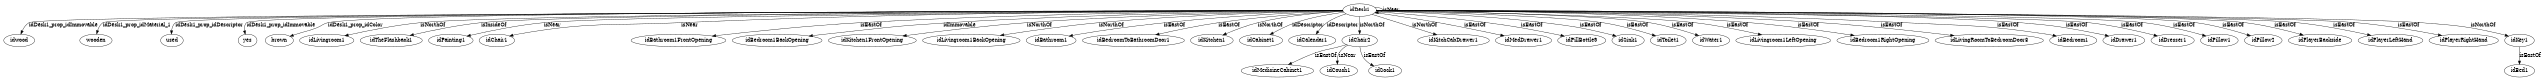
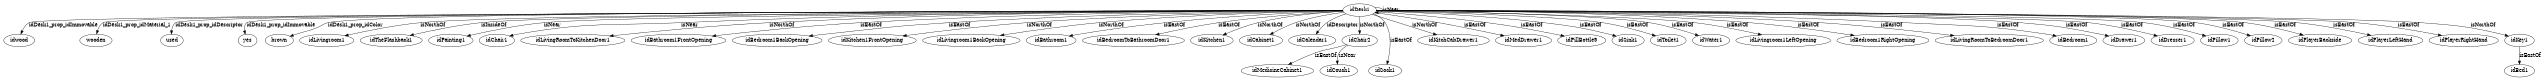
edge "idDesk1" -> "idBedroom1BackOpening": label "idImmovable" -> "isEastOf"
edge "idDesk1" -> "idCabinet1": label "idDescriptor" -> "isNorthOf"
node "idLivingRoomToKitchenDoor1": added
node "idLivingRoomToBedroomDoor8": label "idLivingRoomToBedroomDoor8" -> "idLivingRoomToBedroomDoor1"
edge "idChair2" -> "idSock1": now "idDesk1" -> "idSock1"
